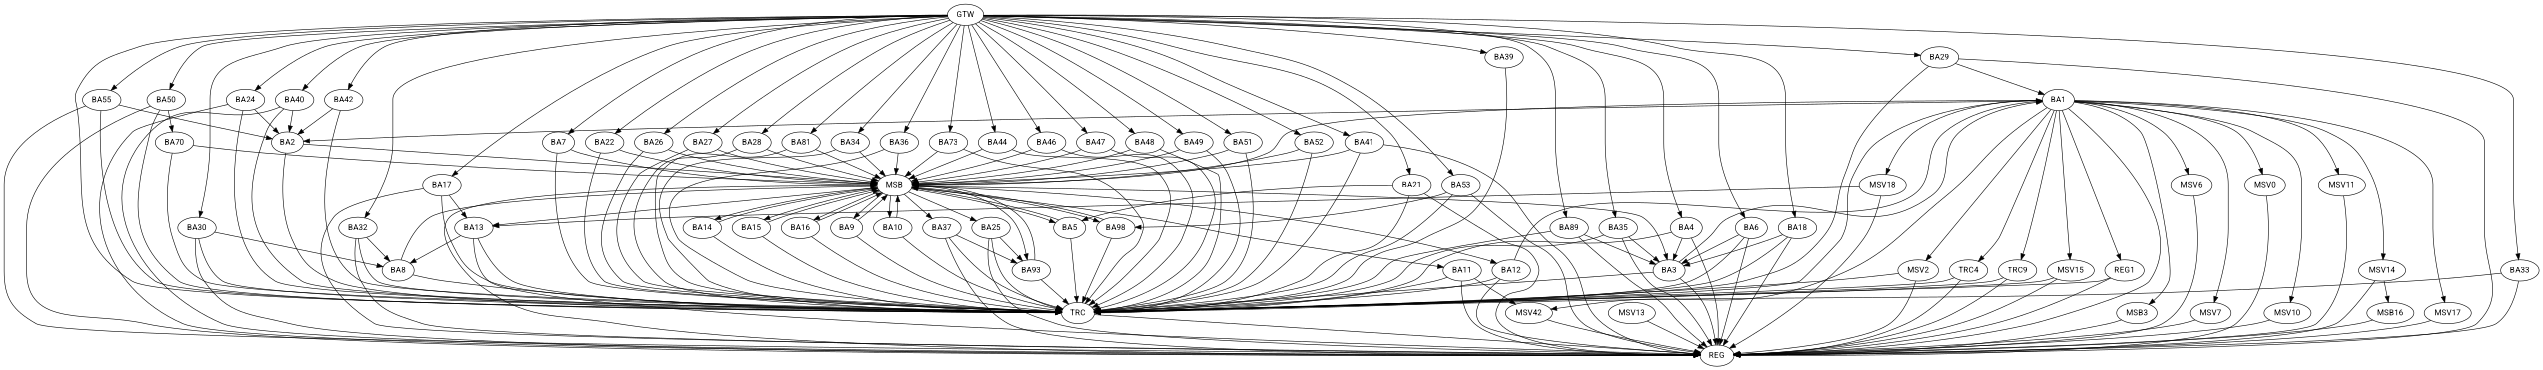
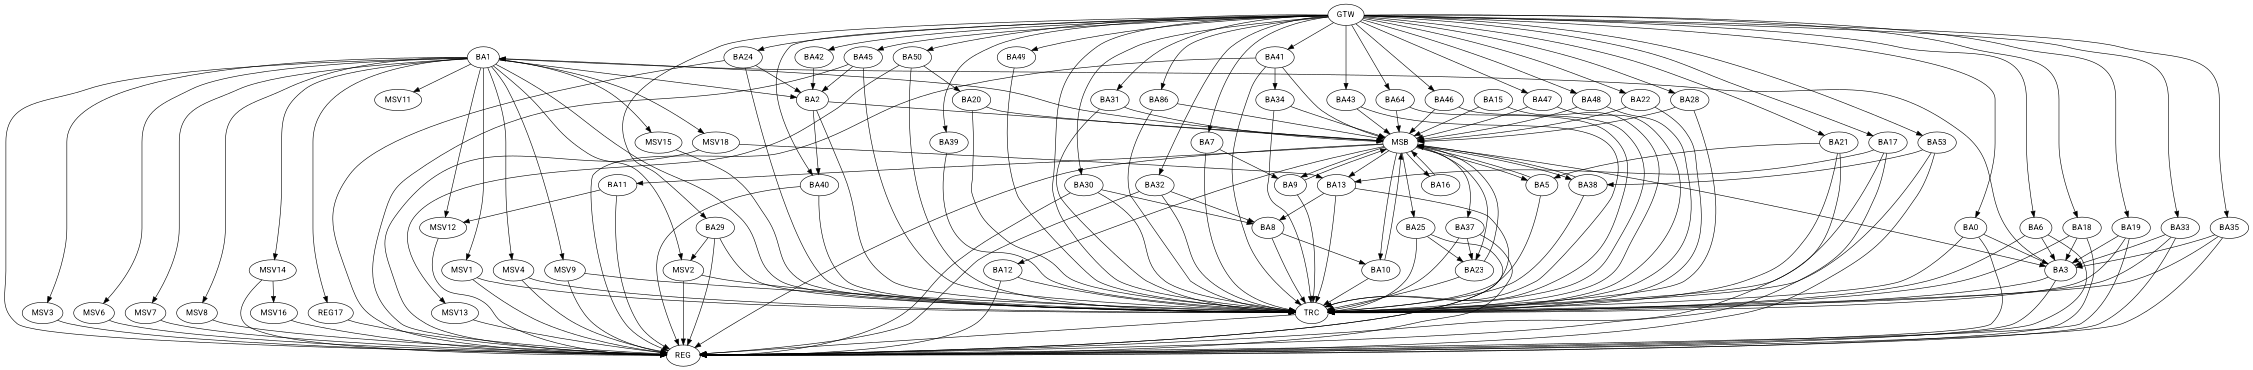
edge "GTW" -> "BA34": now "BA41" -> "BA34"
edge "BA29" -> "BA1": now "BA29" -> "MSV2"
node "BA55": label "BA55" -> "BA45"
edge "BA40" -> "BA2": reversed
node "BA70": label "BA70" -> "BA20"
node "BA26": removed
node "BA27": removed
node "BA81": label "BA81" -> "BA31"
node "BA36": label "BA36" -> "BA86"
node "BA73": label "BA73" -> "BA43"
node "BA44": label "BA44" -> "BA64"
node "BA51": removed
node "BA52": removed
edge "BA49" -> "MSB": removed
edge "BA7" -> "MSB": now "BA7" -> "BA9"
node "MSV0": label "MSV0" -> "MSV8"
edge "BA8" -> "MSB": now "BA8" -> "BA10"
edge "MSB" -> "BA15": removed
edge "BA12" -> "BA1": removed
node "BA14": removed
node "BA98": label "BA98" -> "BA38"
node "BA89": label "BA89" -> "BA19"
node "BA4": label "BA4" -> "BA0"
edge "BA33" -> "BA3": added
node "BA93": label "BA93" -> "BA23"
node "TRC4": label "TRC4" -> "MSV4"
node "TRC9": label "TRC9" -> "MSV9"
node "REG1": label "REG1" -> "MSV1"
edge "BA16" -> "TRC": removed
edge "BA42" -> "TRC": removed
edge "BA11" -> "TRC": removed
node "MSV42": label "MSV42" -> "MSV12"
node "MSB3": label "MSB3" -> "MSV3"
node "MSV10": removed
node "MSB16": label "MSB16" -> "MSV16"
node "MSV17": label "MSV17" -> "REG17"
edge "MSV15" -> "REG": removed
edge "MSV11" -> "REG": removed
edge "BA50" -> "REG": now "BA50" -> "MSV13"
